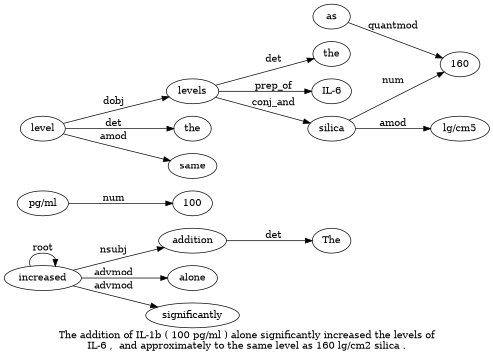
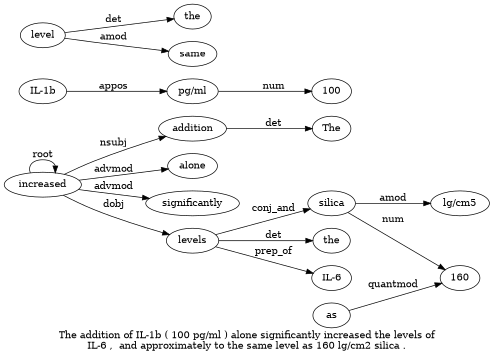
node "IL-1b": added
edge "level" -> "levels": now "increased" -> "levels"
